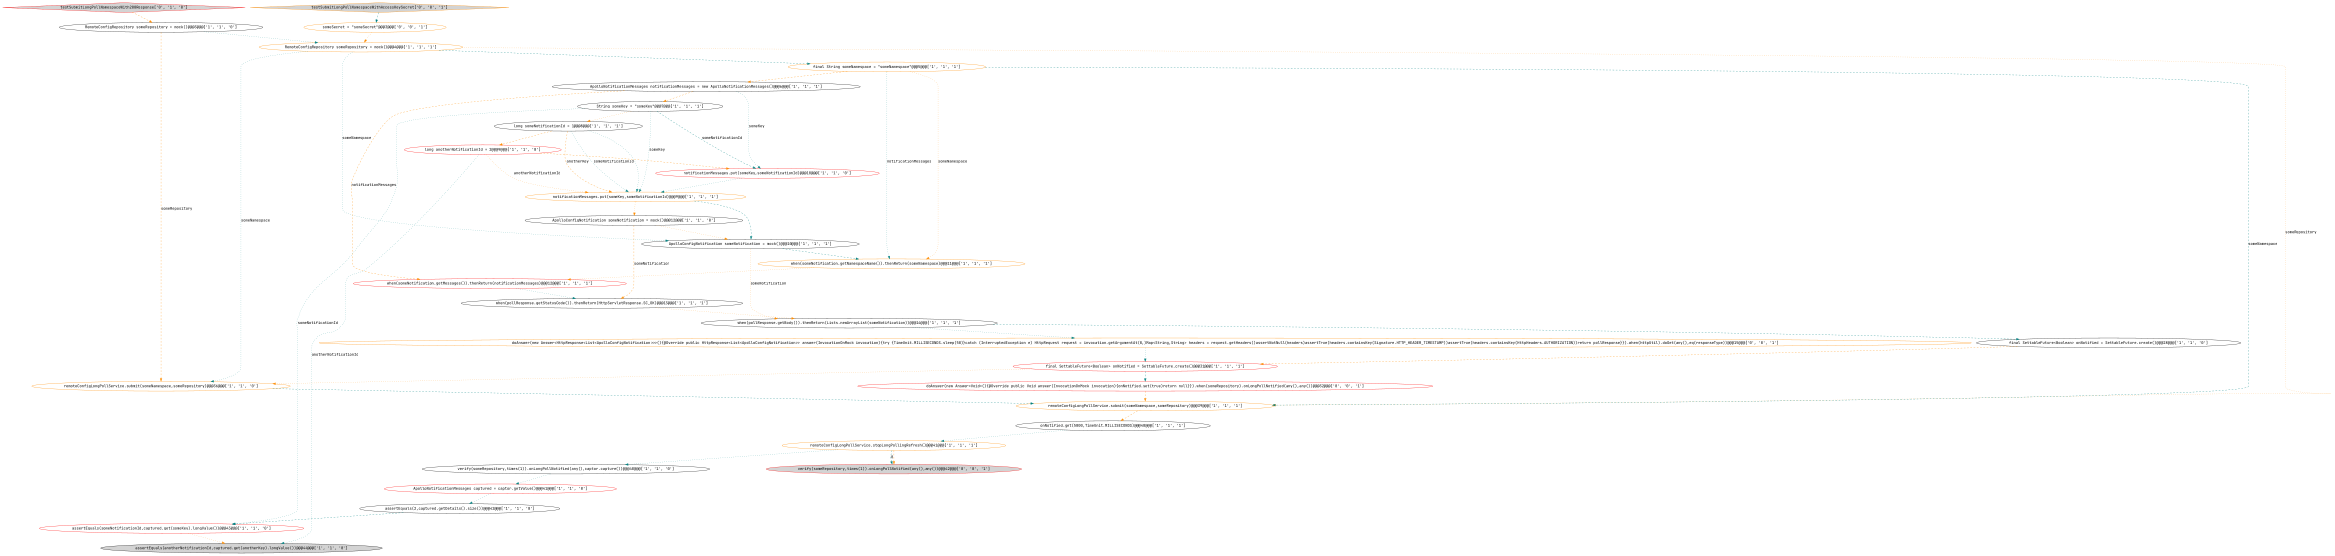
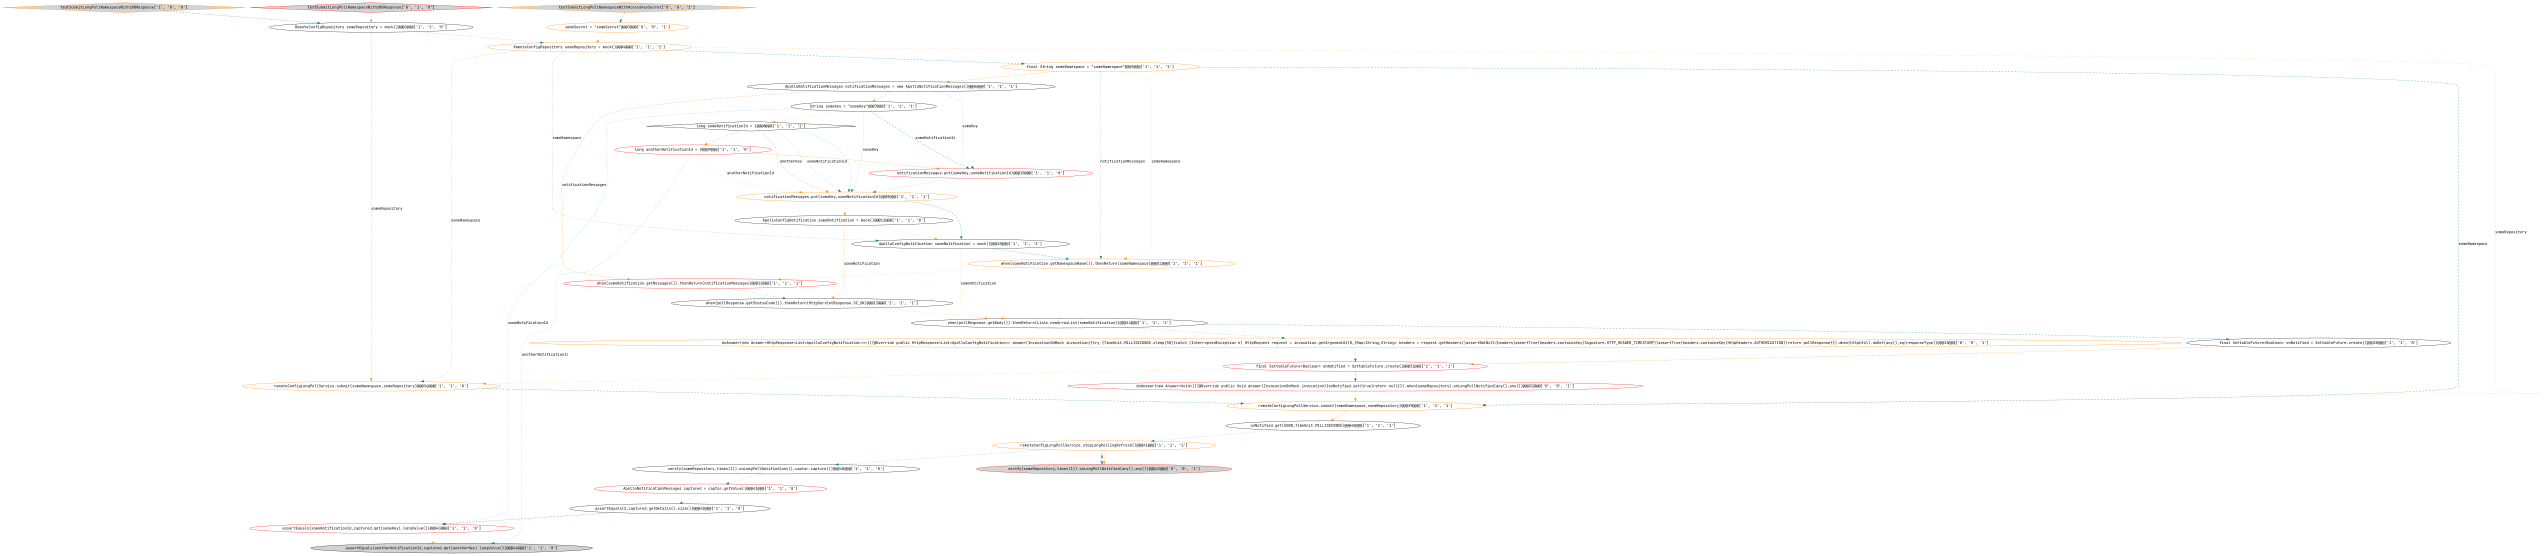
node "testSubmitLongPollNamespaceWith200Response['1', '0', '0']": added
node "long someNotificationId = 1@@@8@@@['1', '1', '1']": shape ellipse -> diamond
